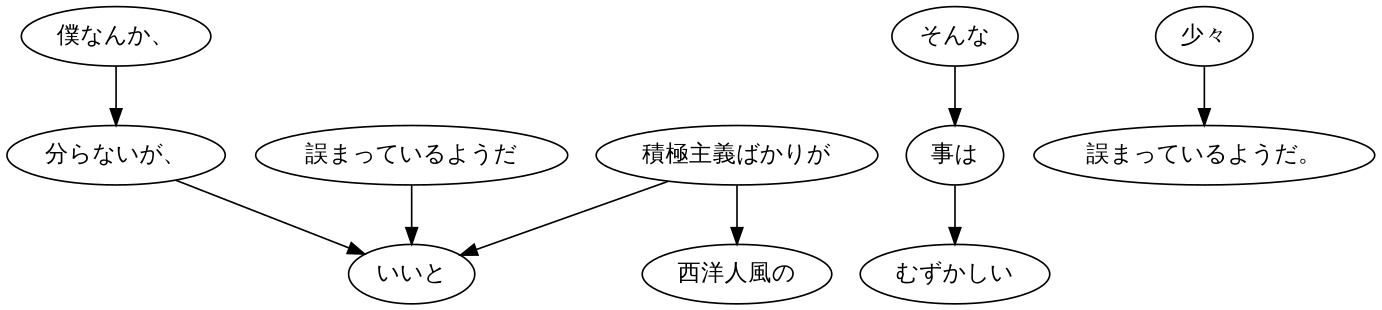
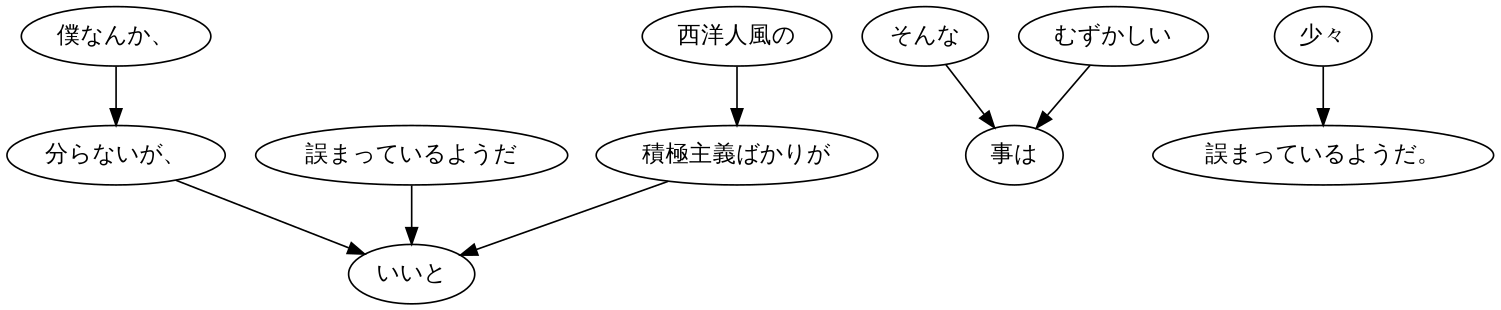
edge "積極主義ばかりが" -> "西洋人風の": reversed
edge "事は" -> "むずかしい": reversed
